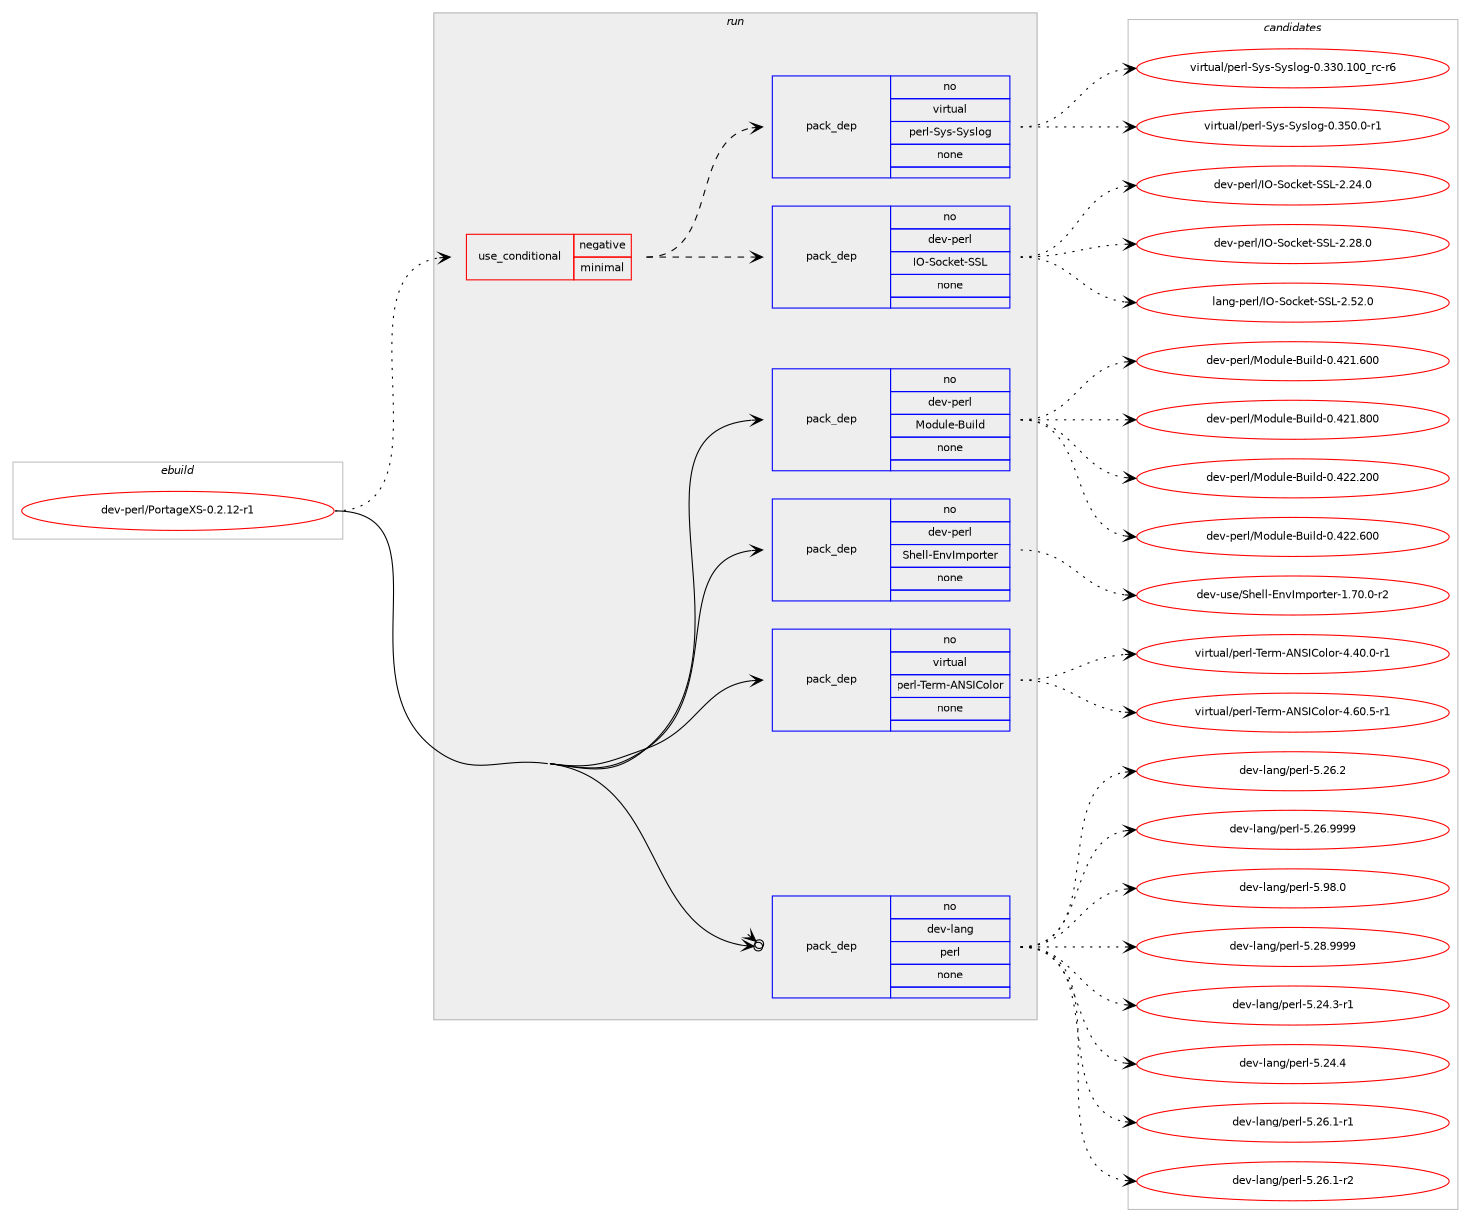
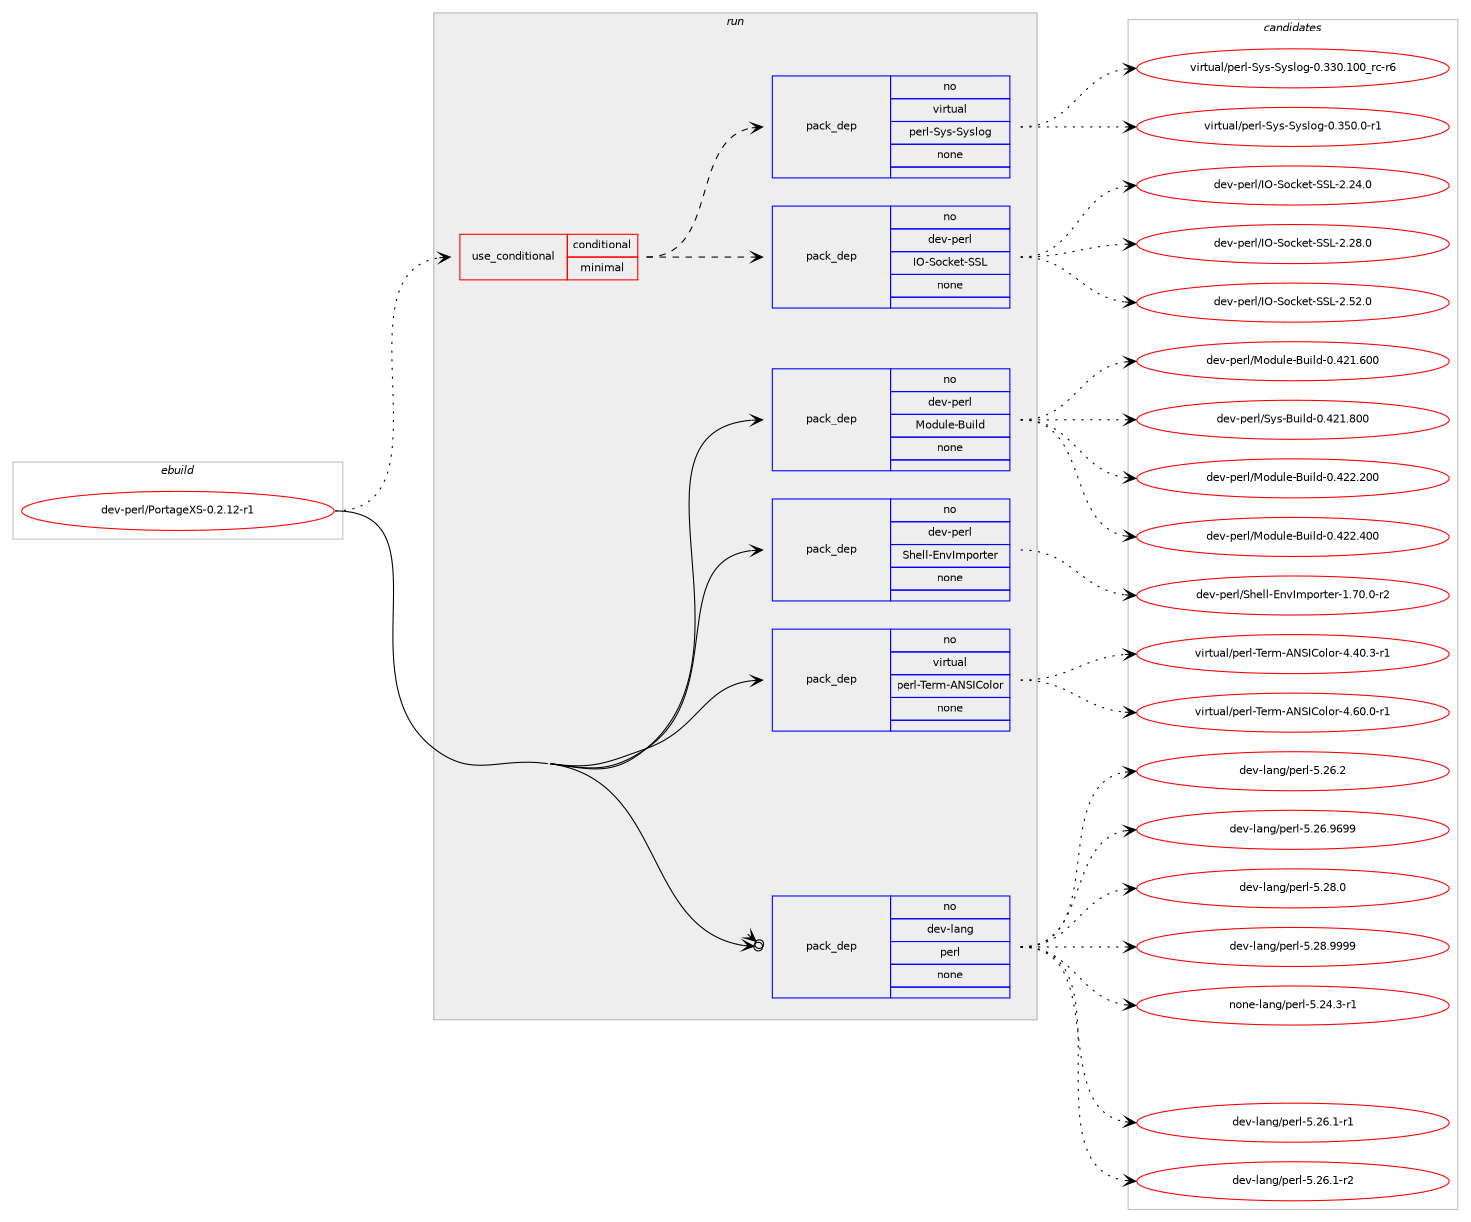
node "use_conditional": text "negative" -> "conditional"
node "lang-perl/IO-Socket-SSL-2.52.0": label "lang-perl/IO-Socket-SSL-2.52.0" -> "dev-perl/IO-Socket-SSL-2.52.0"
node "dev-perl/Module-Build-0.421.800": label "dev-perl/Module-Build-0.421.800" -> "dev-perl/Sys-Build-0.421.800"
node "dev-perl/Module-Build-0.422.600": label "dev-perl/Module-Build-0.422.600" -> "dev-perl/Module-Build-0.422.400"
node "dev-use/Shell-EnvImporter-1.70.0-r2": label "dev-use/Shell-EnvImporter-1.70.0-r2" -> "dev-perl/Shell-EnvImporter-1.70.0-r2"
node "virtual/perl-Term-ANSIColor-4.40.0-r1": label "virtual/perl-Term-ANSIColor-4.40.0-r1" -> "virtual/perl-Term-ANSIColor-4.40.3-r1"
node "virtual/perl-Term-ANSIColor-4.60.5-r1": label "virtual/perl-Term-ANSIColor-4.60.5-r1" -> "virtual/perl-Term-ANSIColor-4.60.0-r1"
node "dev-lang/perl-5.26.9999": label "dev-lang/perl-5.26.9999" -> "dev-lang/perl-5.26.9699"
node "dev-lang/perl-5.98.0": label "dev-lang/perl-5.98.0" -> "dev-lang/perl-5.28.0"
node "dev-lang/perl-5.24.3-r1": label "dev-lang/perl-5.24.3-r1" -> "none-lang/perl-5.24.3-r1"
node "dev-lang/perl-5.24.4": removed
